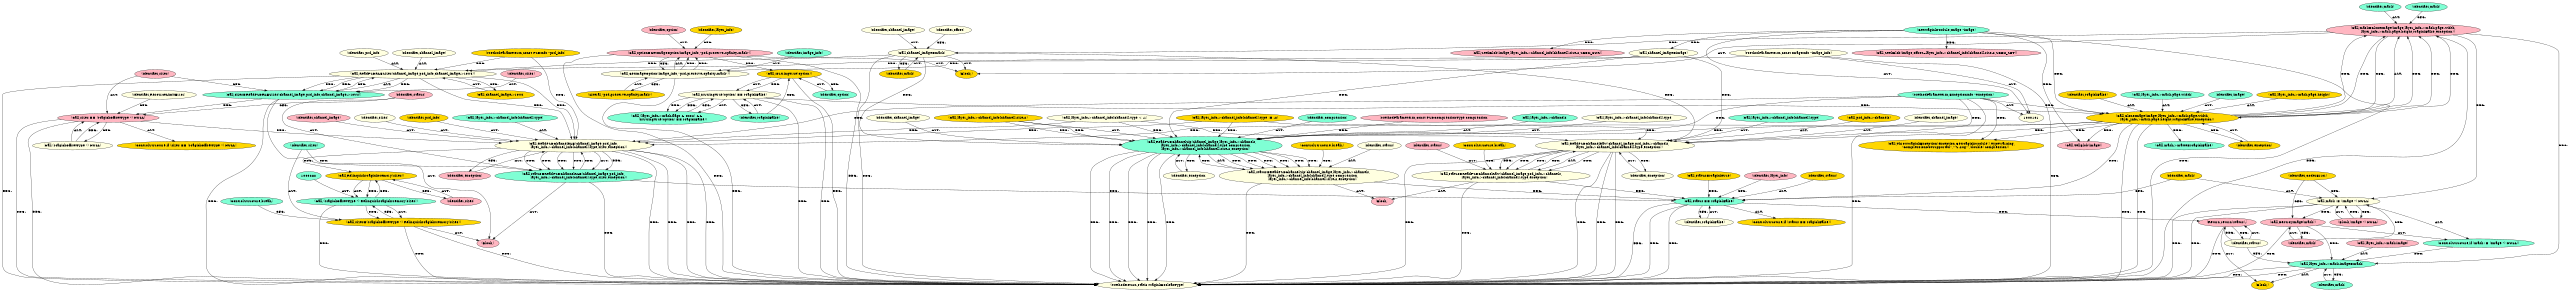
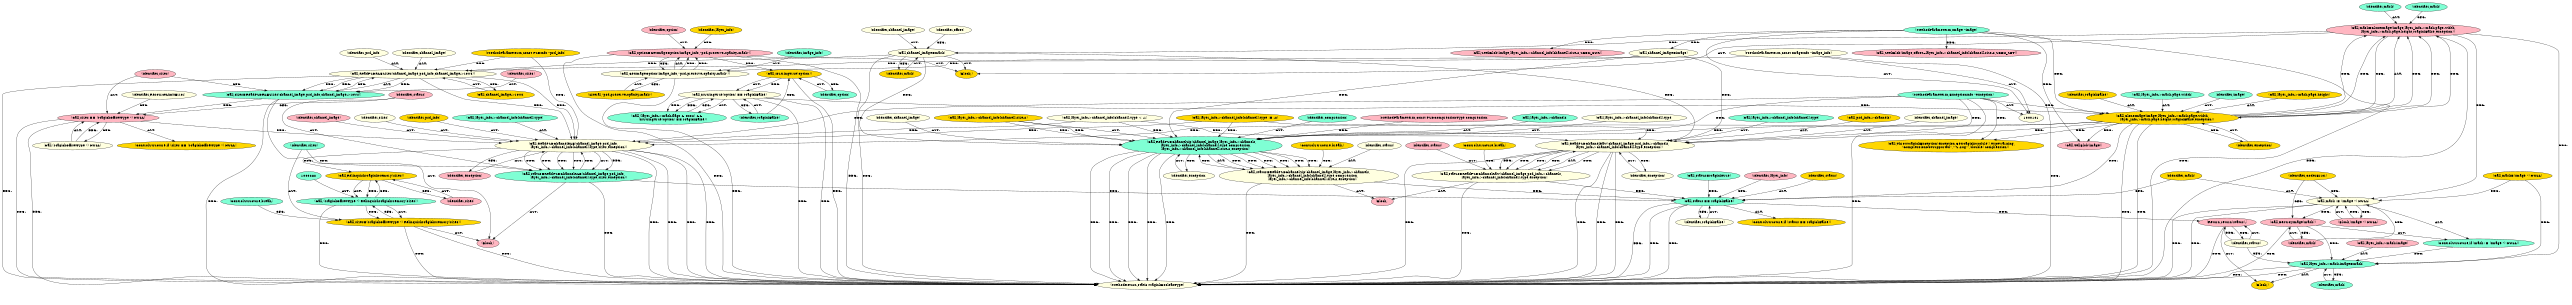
node "(GetMagickModule,Image *image)": label "(GetMagickModule,Image *image)" -> "(MethodParameterIn,Image *image)"
node "(Call,mask->matte=MagickFalse)": removed
node "(Call,status=MagickTrue)": fillcolor gold -> aquamarine
edge "(MethodParameterIn,const ImageInfo *image_info)" -> "(MethodReturn,static MagickBooleanType)": label "CFG: " -> "DDG: "
node "(Call,mask=(Image *) NULL)": added
